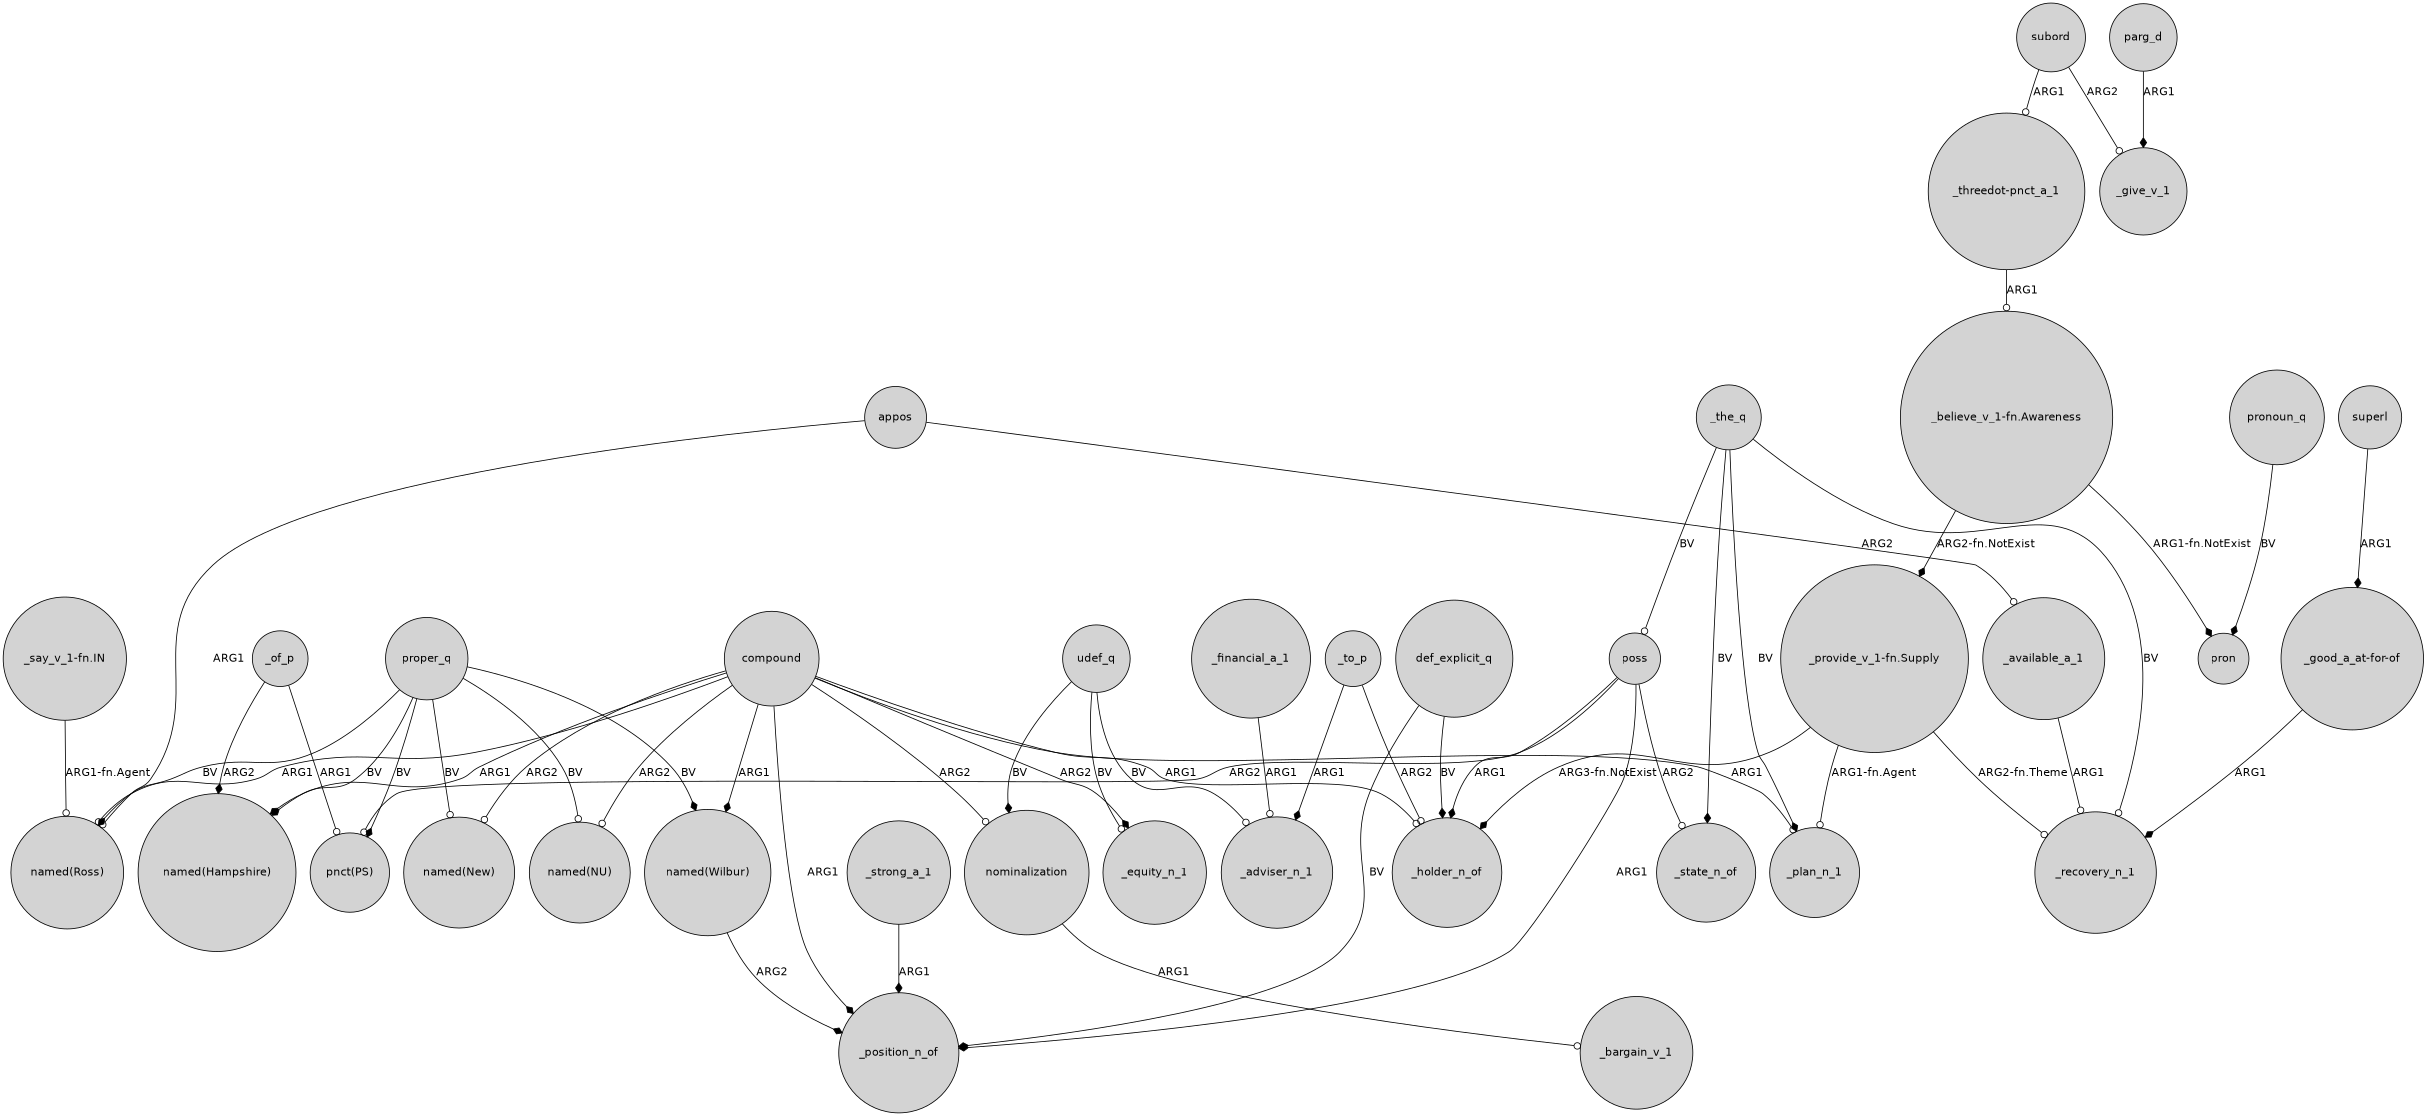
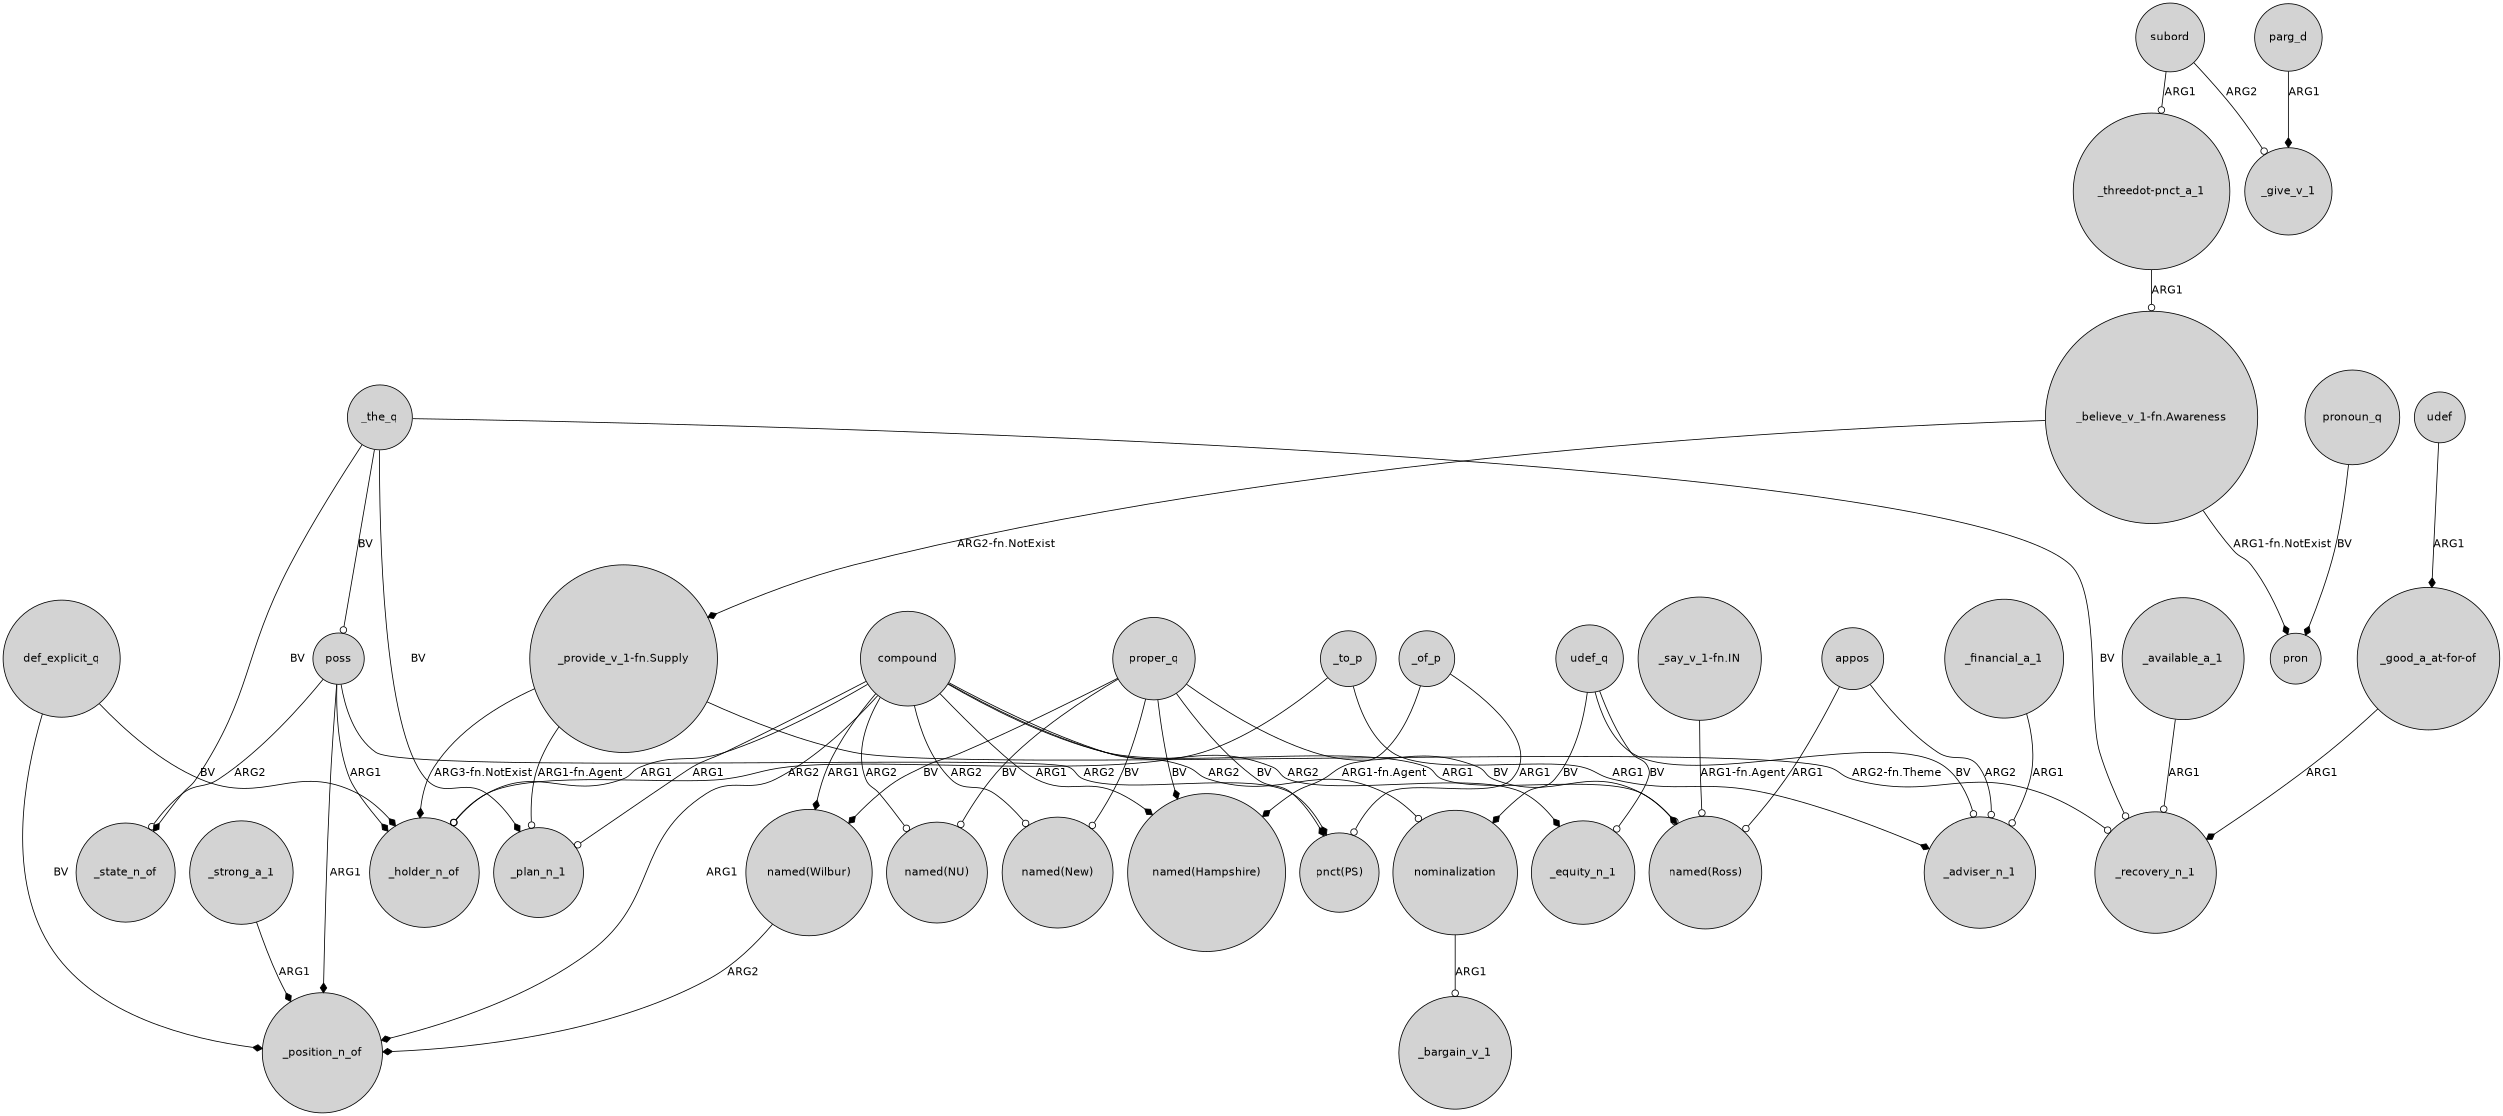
node "superl": label "superl" -> "udef"
edge "appos" -> "_available_a_1": now "appos" -> "_adviser_n_1"
edge "_of_p" -> "named(Hampshire)": label "ARG2" -> "ARG1-fn.Agent"
edge "poss" -> "pnct(PS)": arrowhead odot -> diamond
